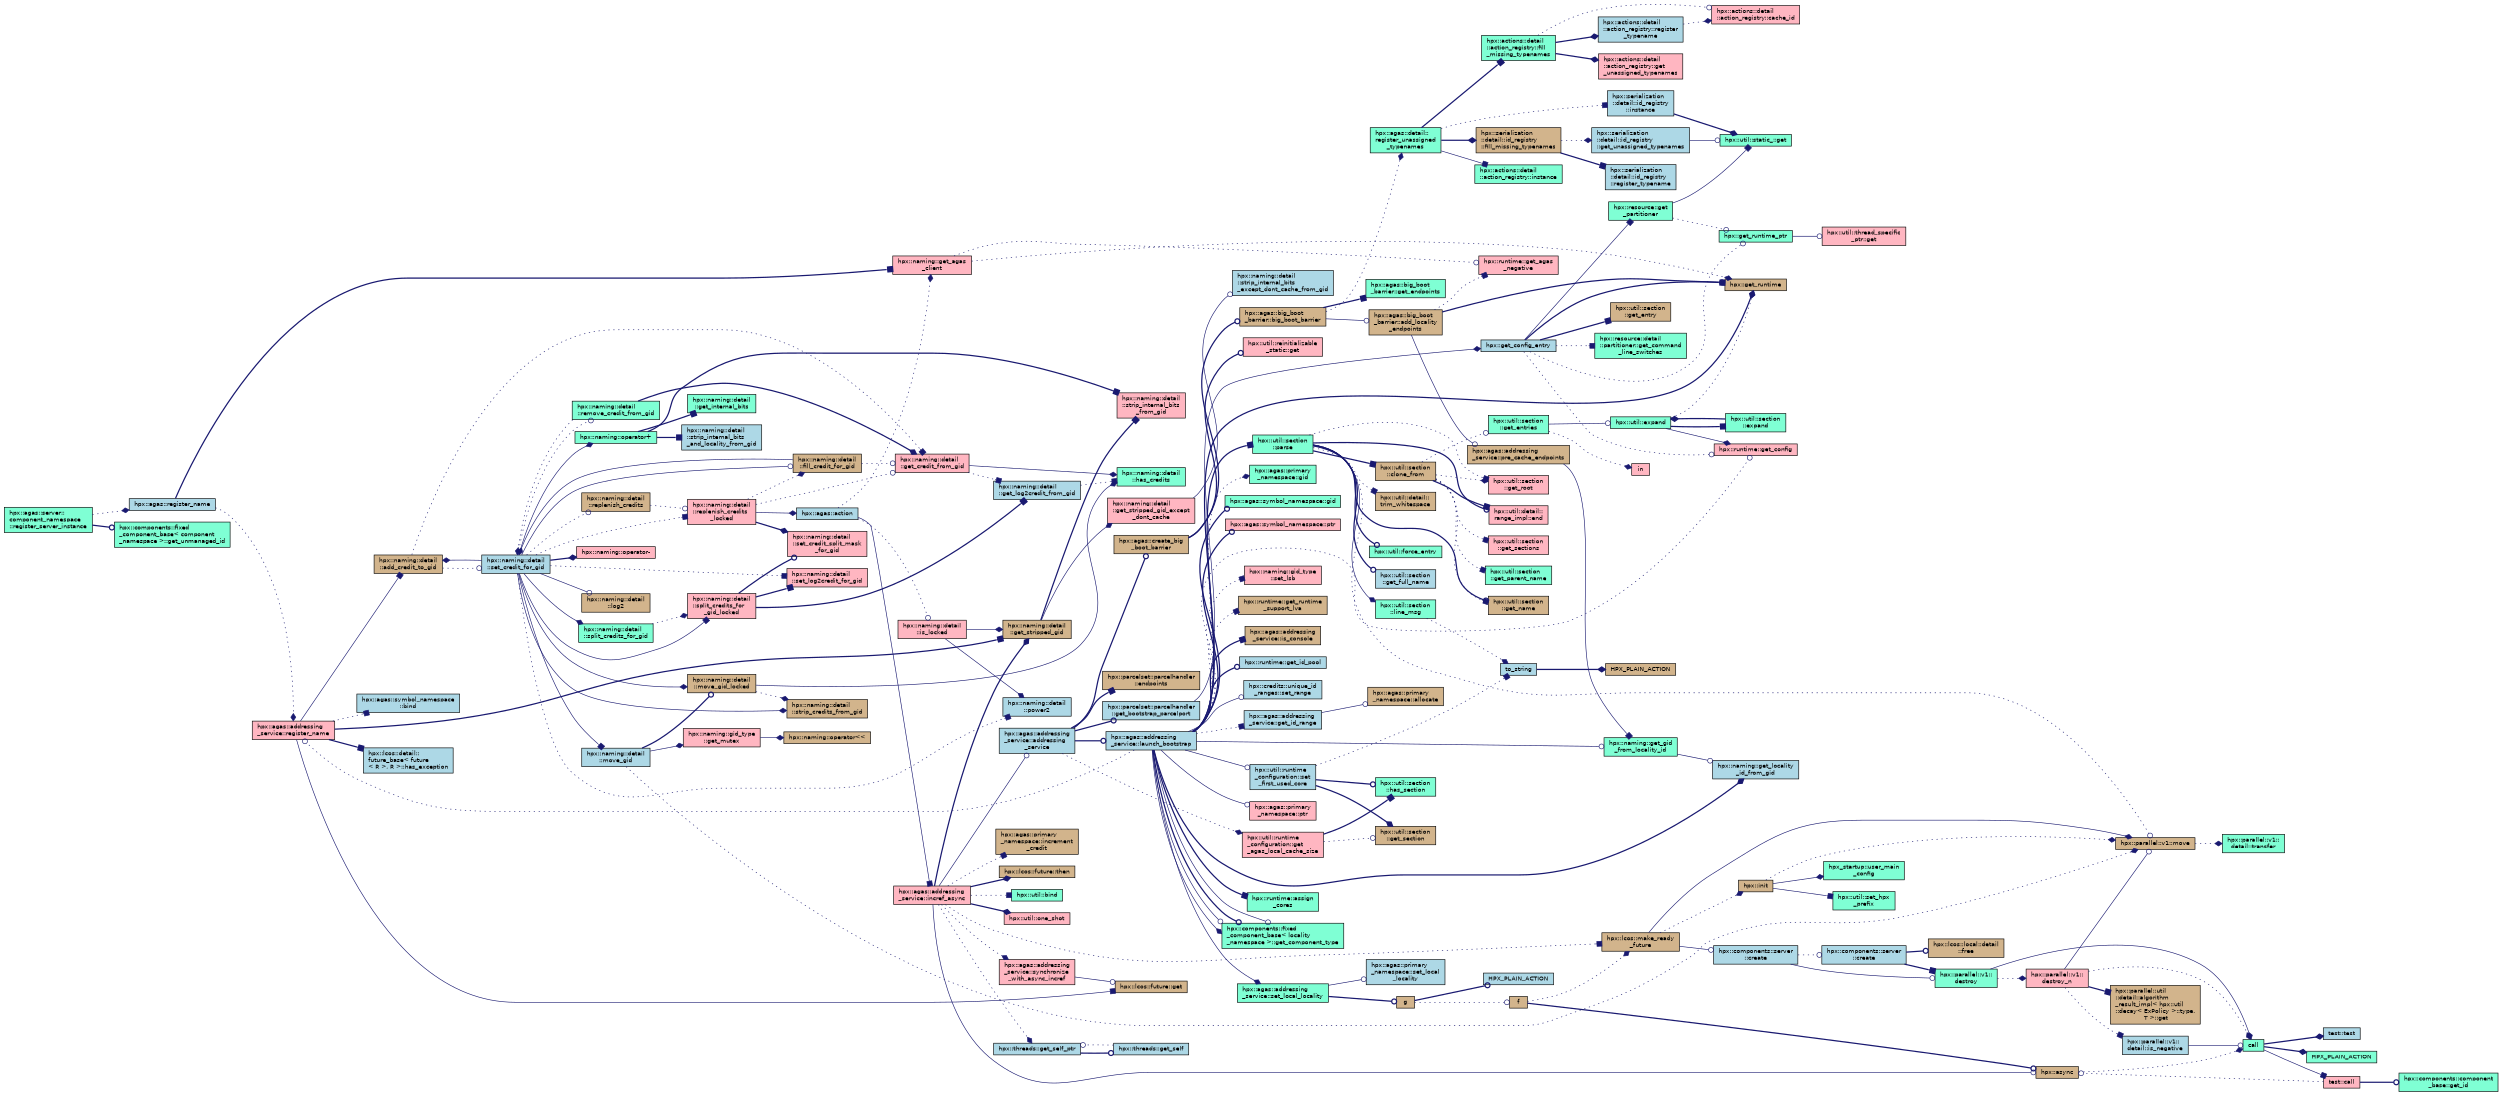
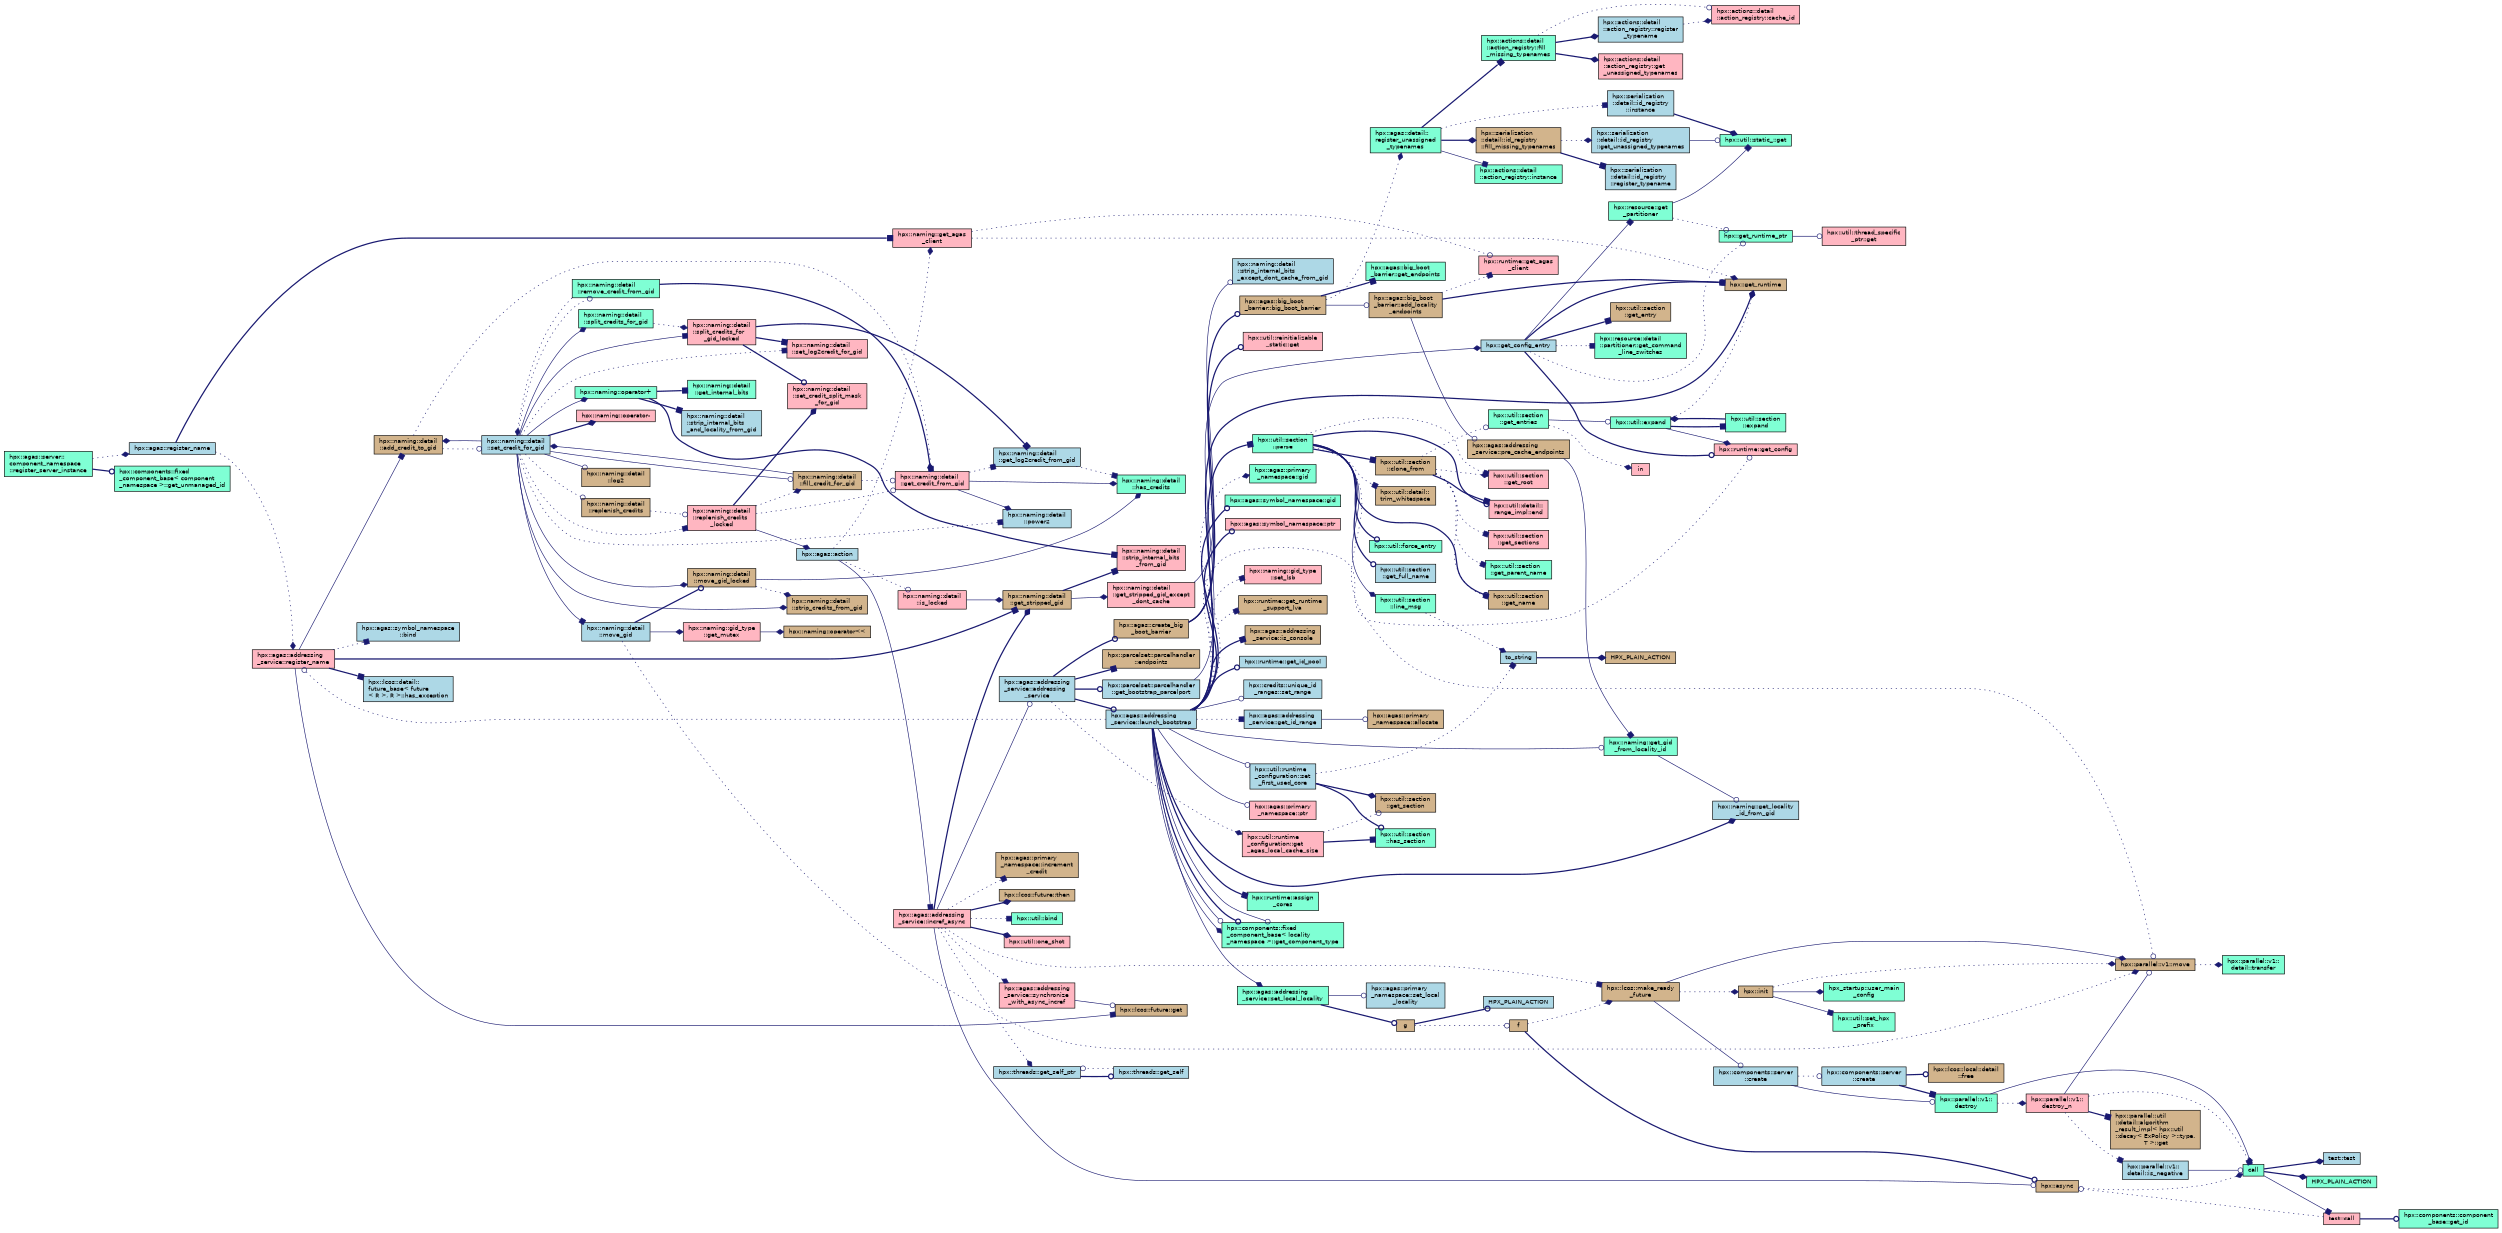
node "hpx::runtime::get_agas _negative": label "hpx::runtime::get_agas _negative" -> "hpx::runtime::get_agas _client"
edge "hpx::get_config_entry" -> "hpx::runtime::get_config": style dotted -> bold
edge "hpx::naming::detail ::is_locked" -> "hpx::naming::detail ::power2": now "hpx::naming::detail ::get_credit_from_gid" -> "hpx::naming::detail ::power2"
edge "hpx::parallel::v1:: destroy_n" -> "call": arrowhead diamond -> box
